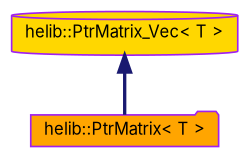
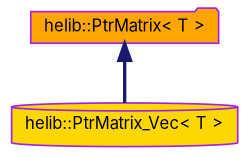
edge "helib::PtrMatrix< T >" -> "helib::PtrMatrix_Vec< T >": reversed
